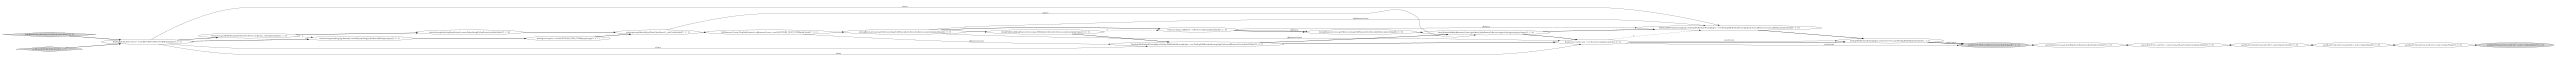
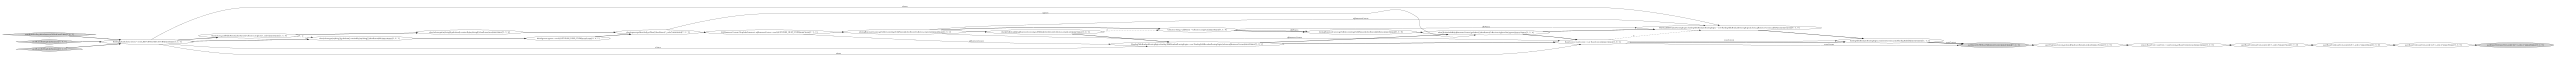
node "assertRouteForDropIndexStatement['1', '0', '0']": added
